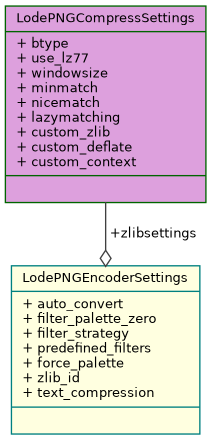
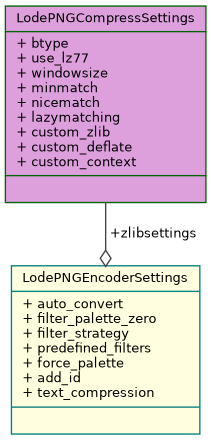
node "LodePNGEncoderSettings": text "+ zlib_id" -> "+ add_id"
